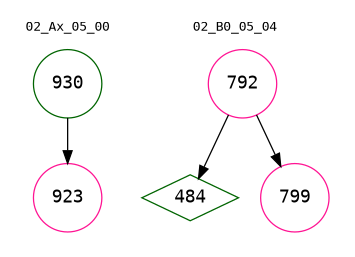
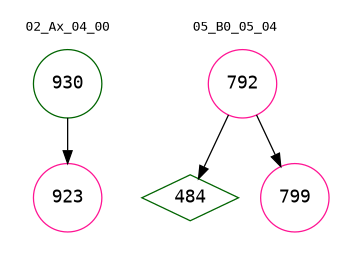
cluster "02_Ax_05_00": label "02_Ax_05_00" -> "02_Ax_04_00"
cluster "02_B0_05_04": label "02_B0_05_04" -> "05_B0_05_04"
